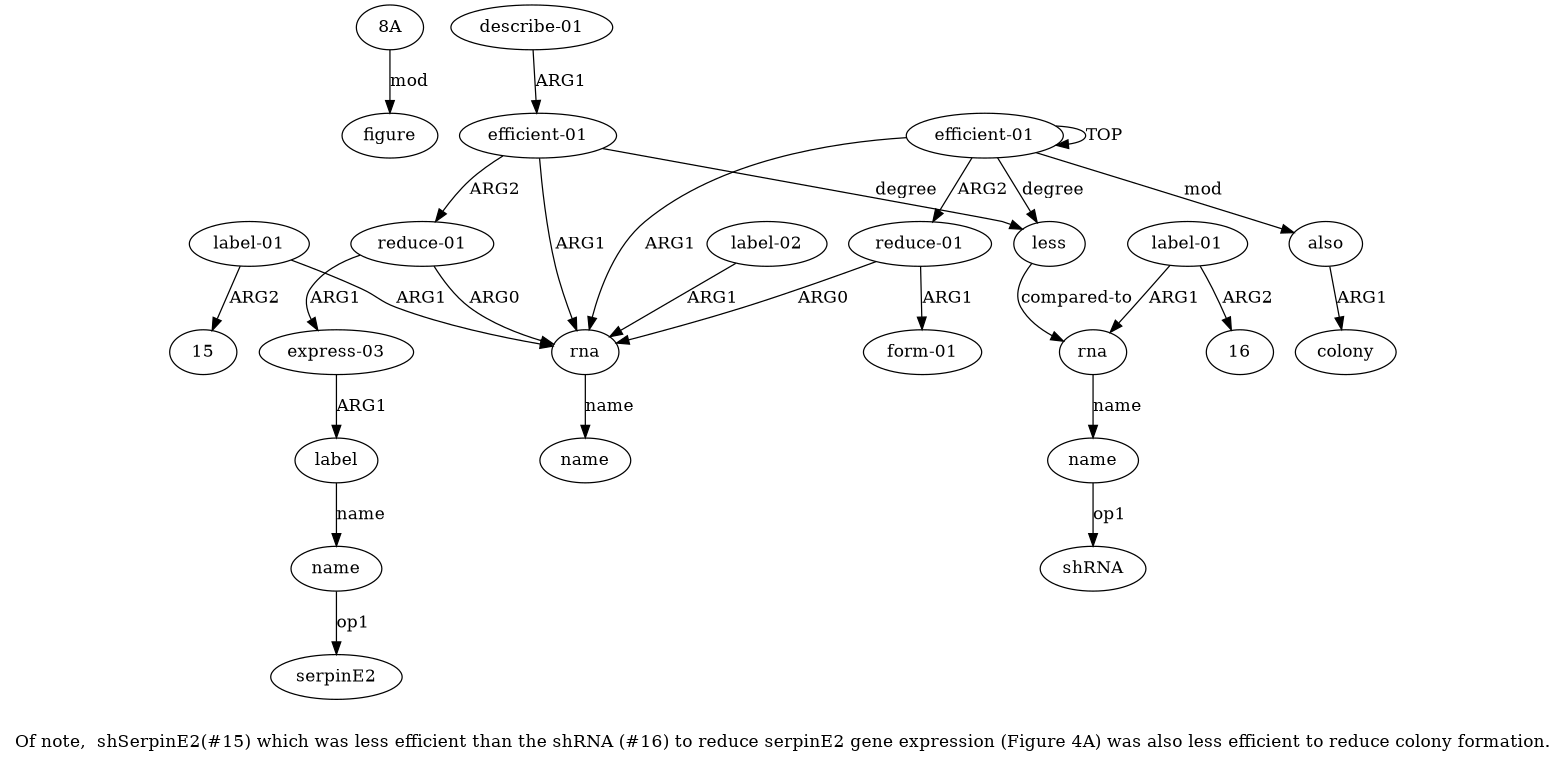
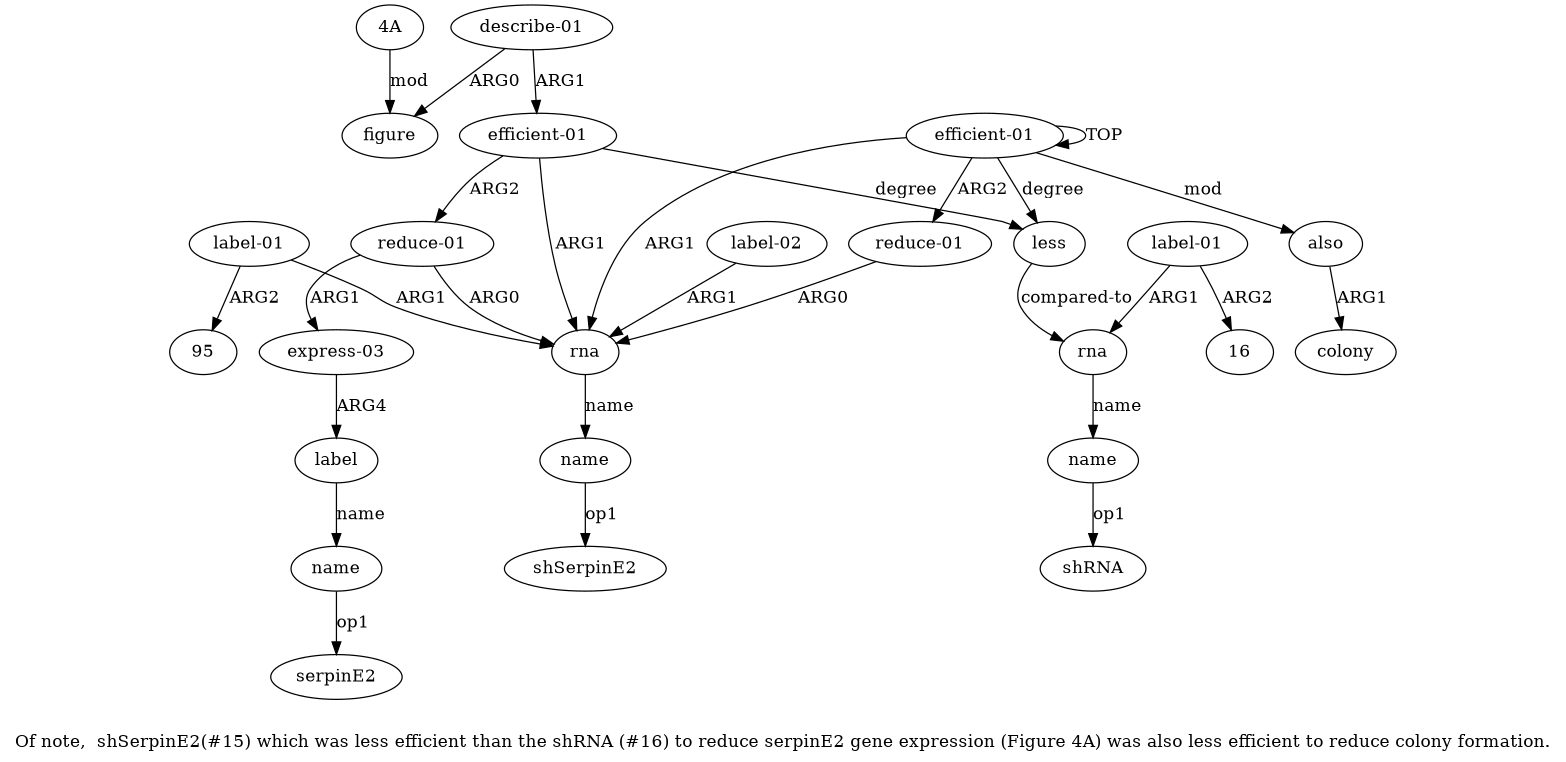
node "8A": label "8A" -> "4A"
edge "describe-01" -> "figure": added, label "ARG0"
node "15": label "15" -> "95"
node "form-01": removed
edge "express-03" -> "label": label "ARG1" -> "ARG4"
node "shSerpinE2": added
